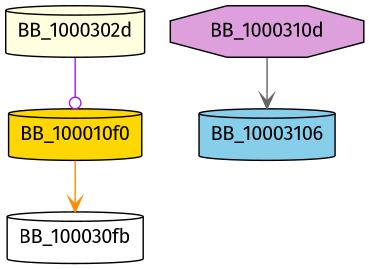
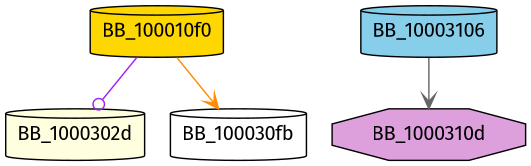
edge "BB_1000310d" -> "BB_10003106": reversed
edge "BB_1000302d" -> "BB_100010f0": reversed
